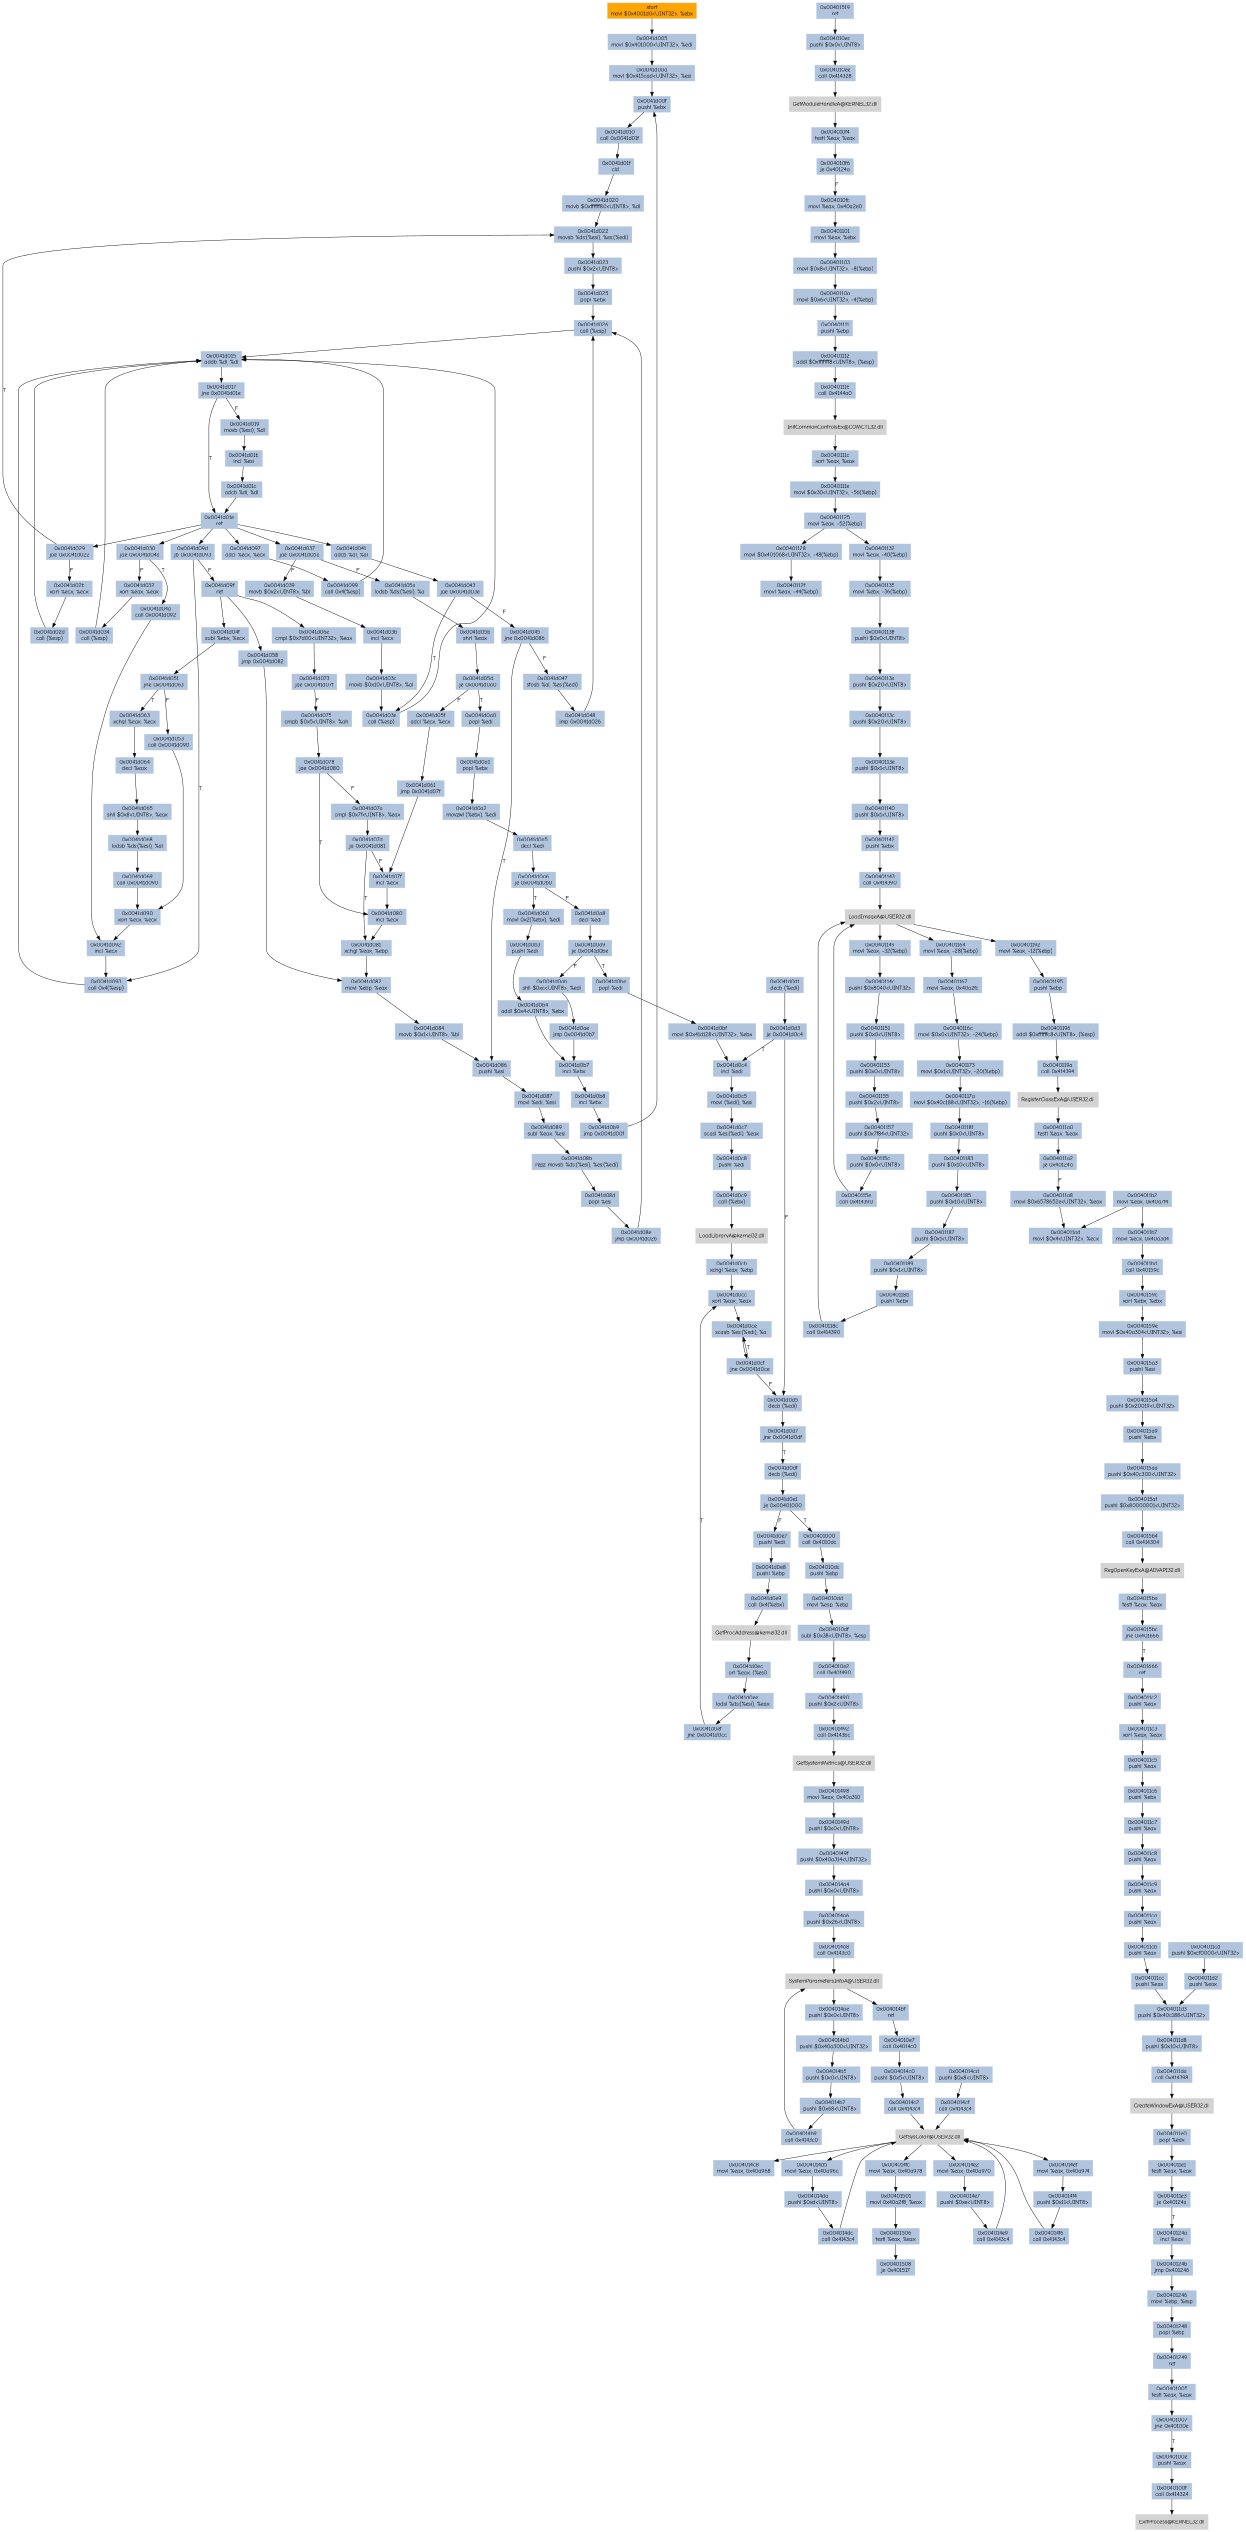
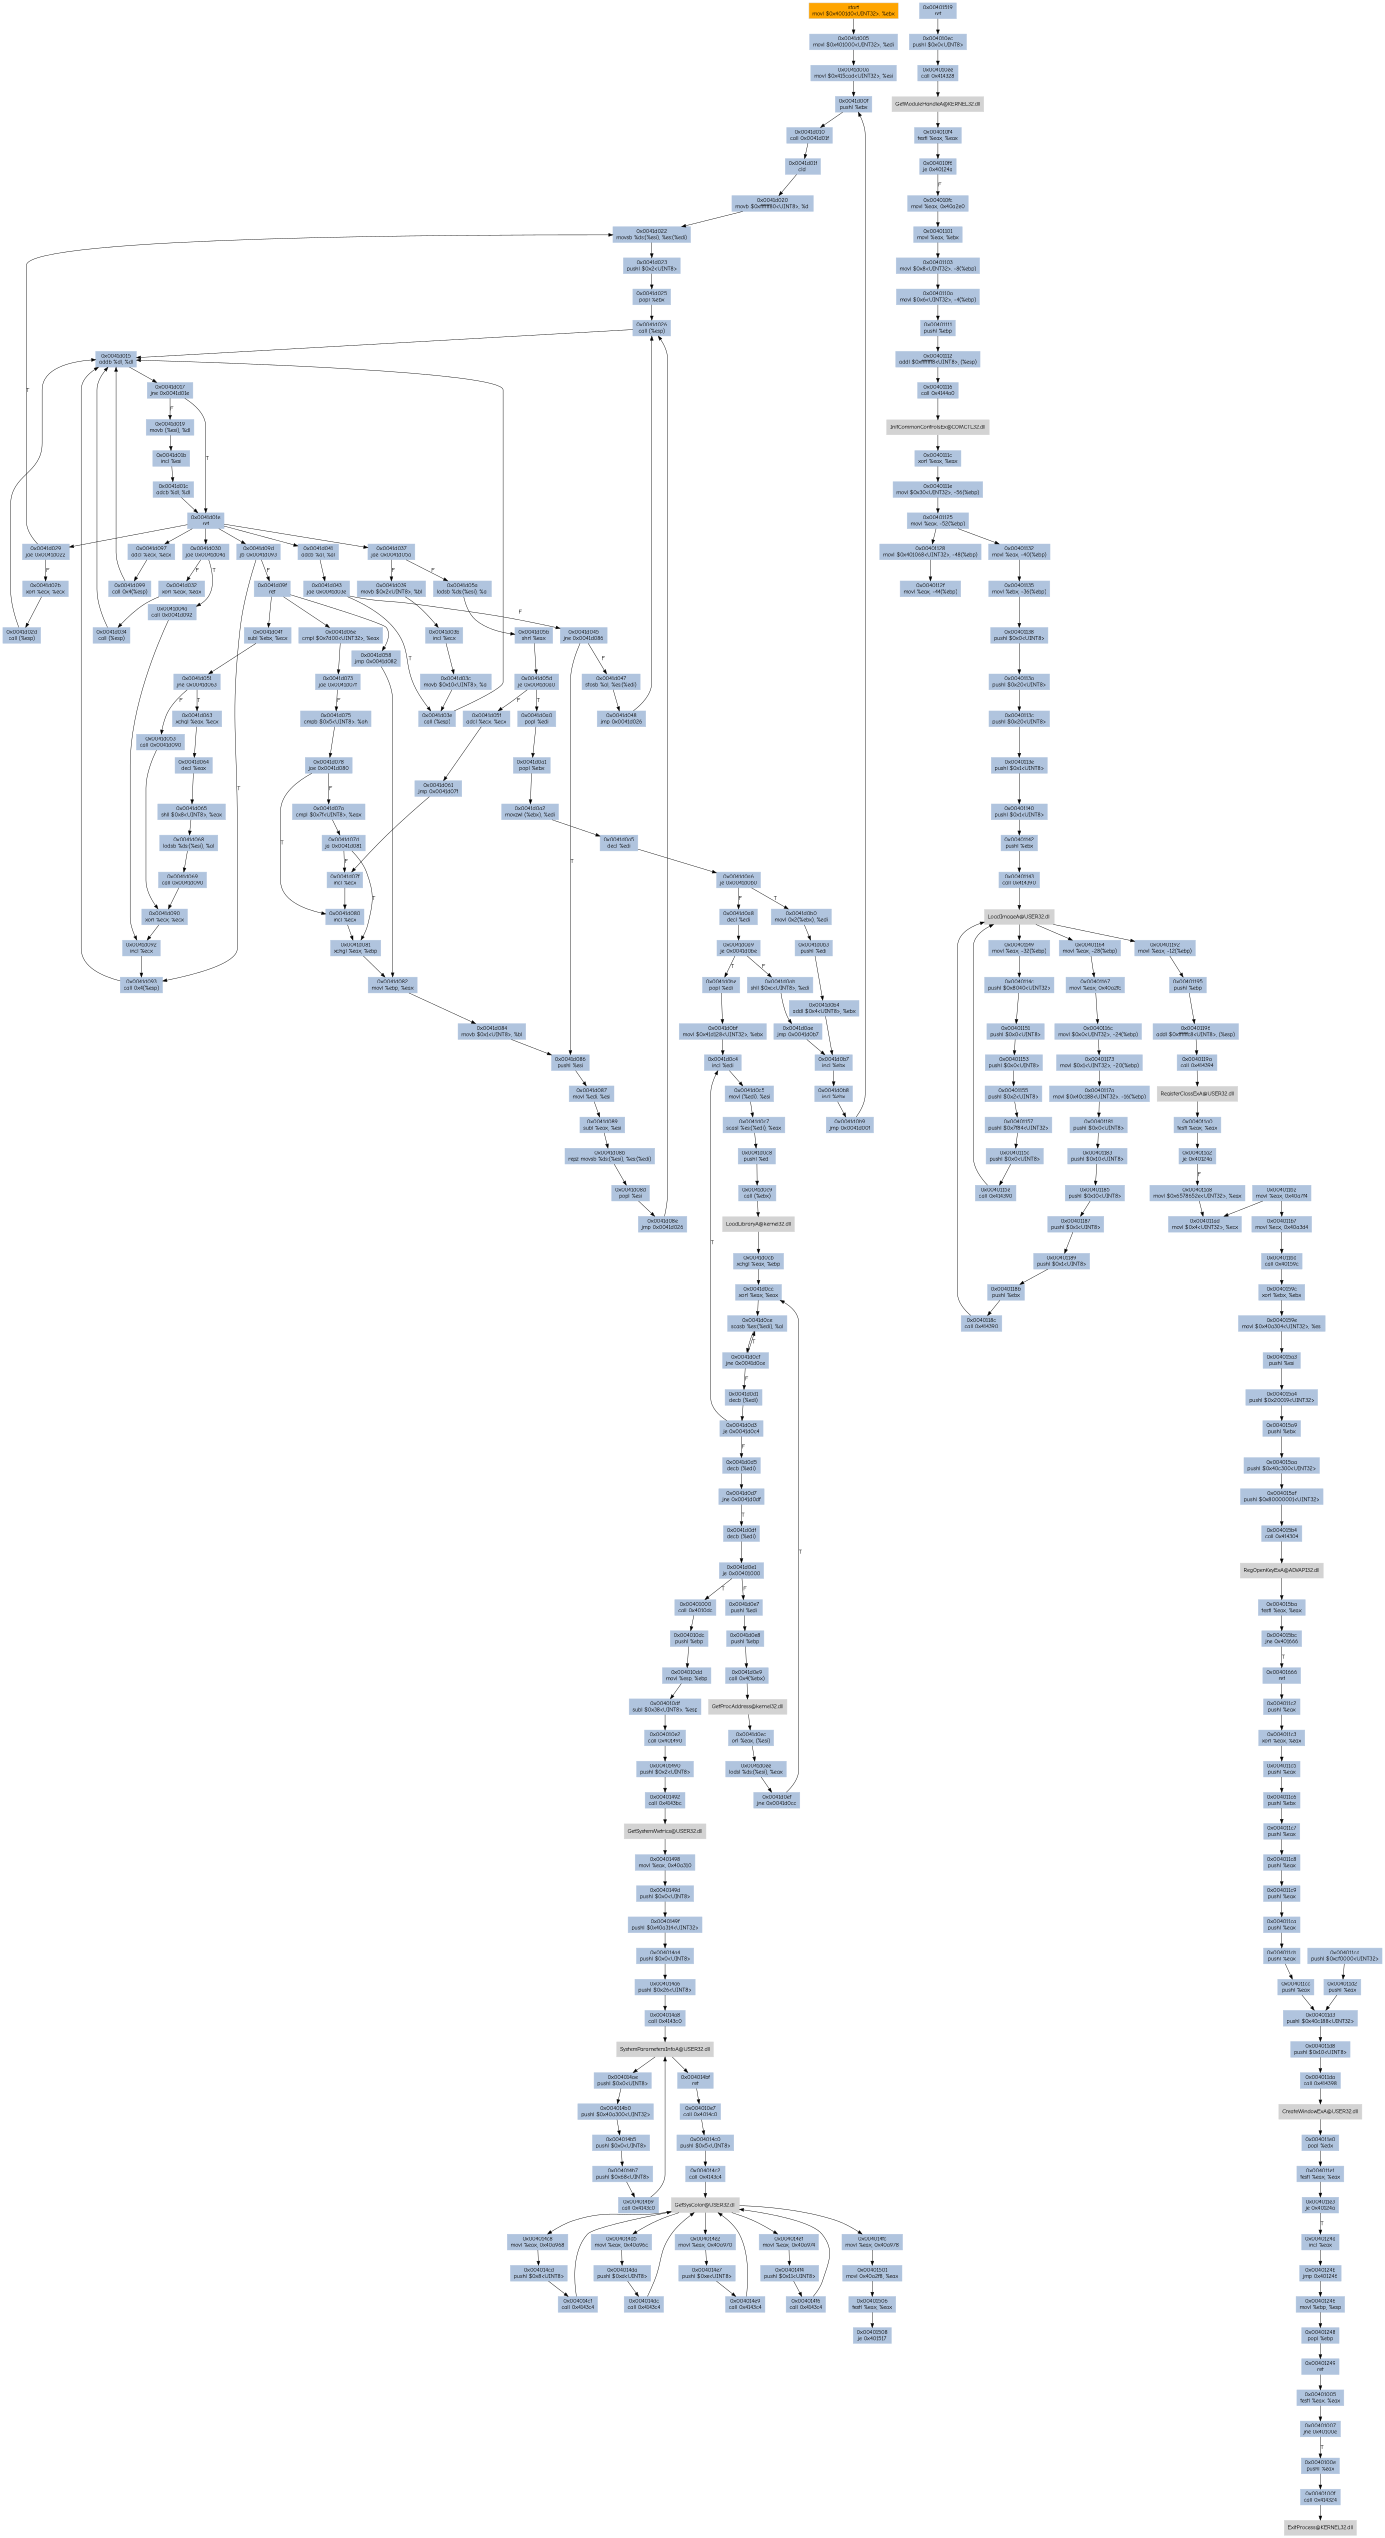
edge "0x0041d0cf jne 0x0041d0ce" -> "0x0041d0d5 decb (%edi)": now "0x0041d0cf jne 0x0041d0ce" -> "0x0041d0d1 decb (%edi)"
edge "0x004014c8 movl %eax, 0x40a968" -> "0x004014cd pushl $0x8<UINT8>": added
